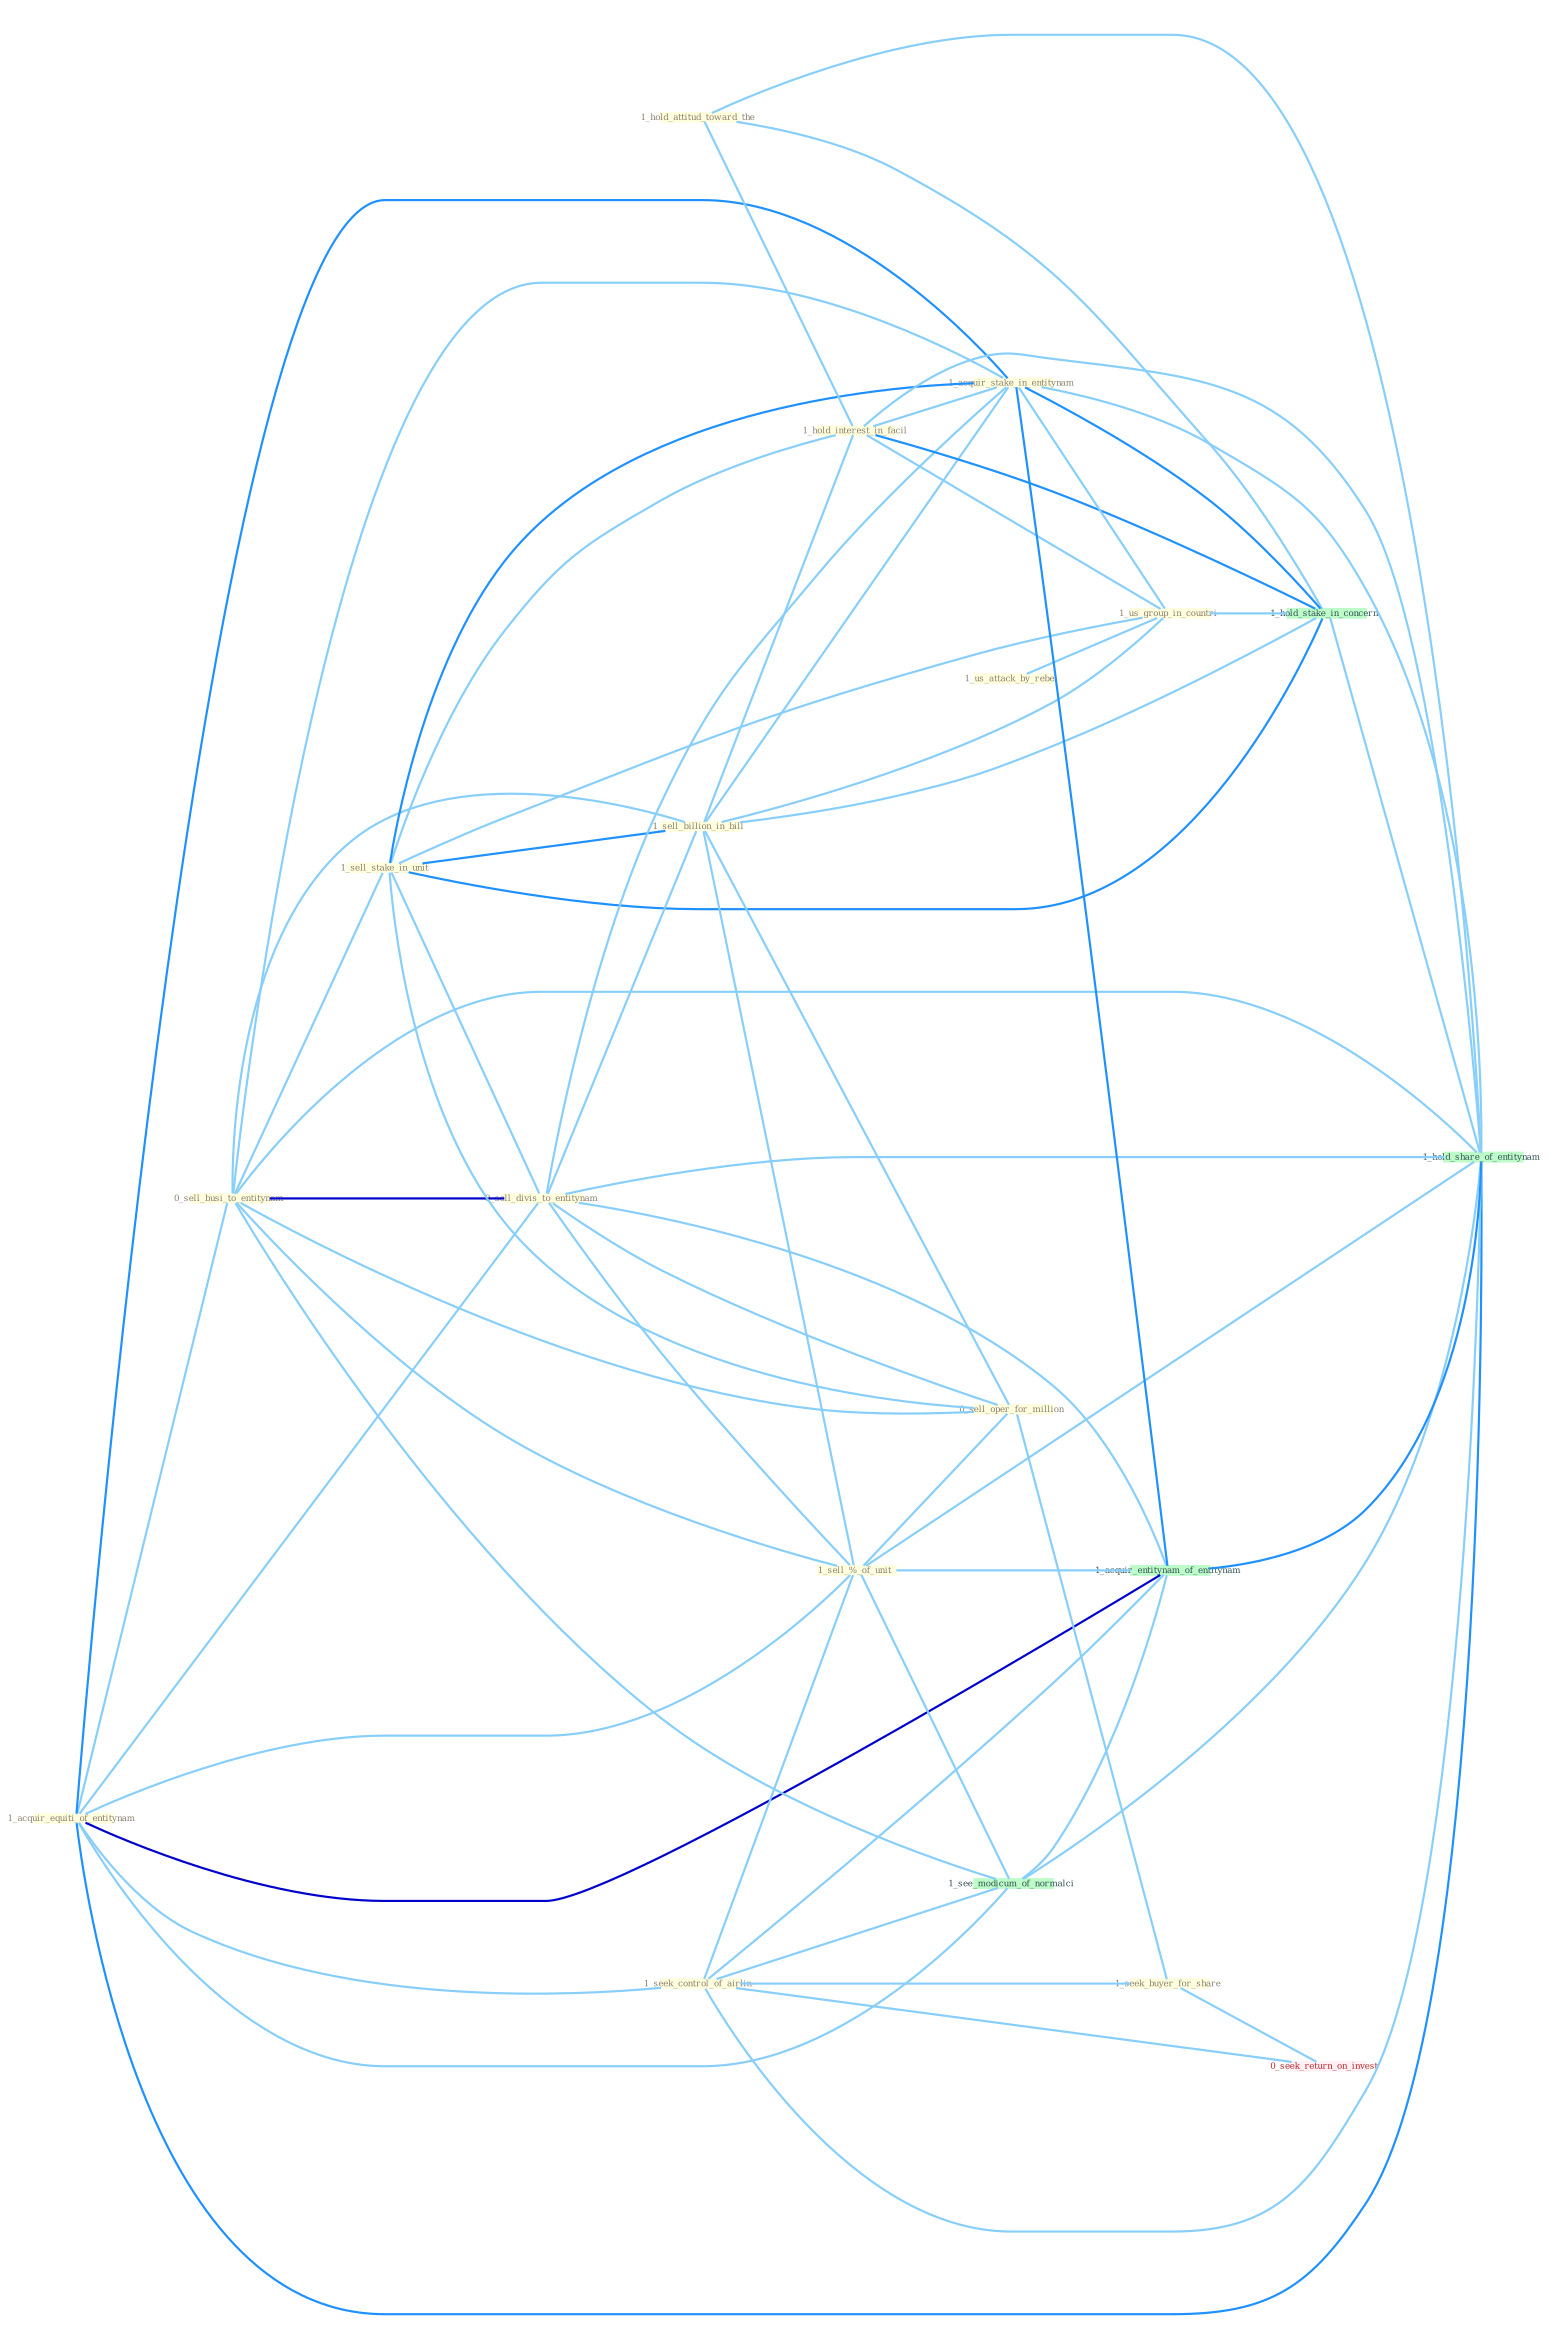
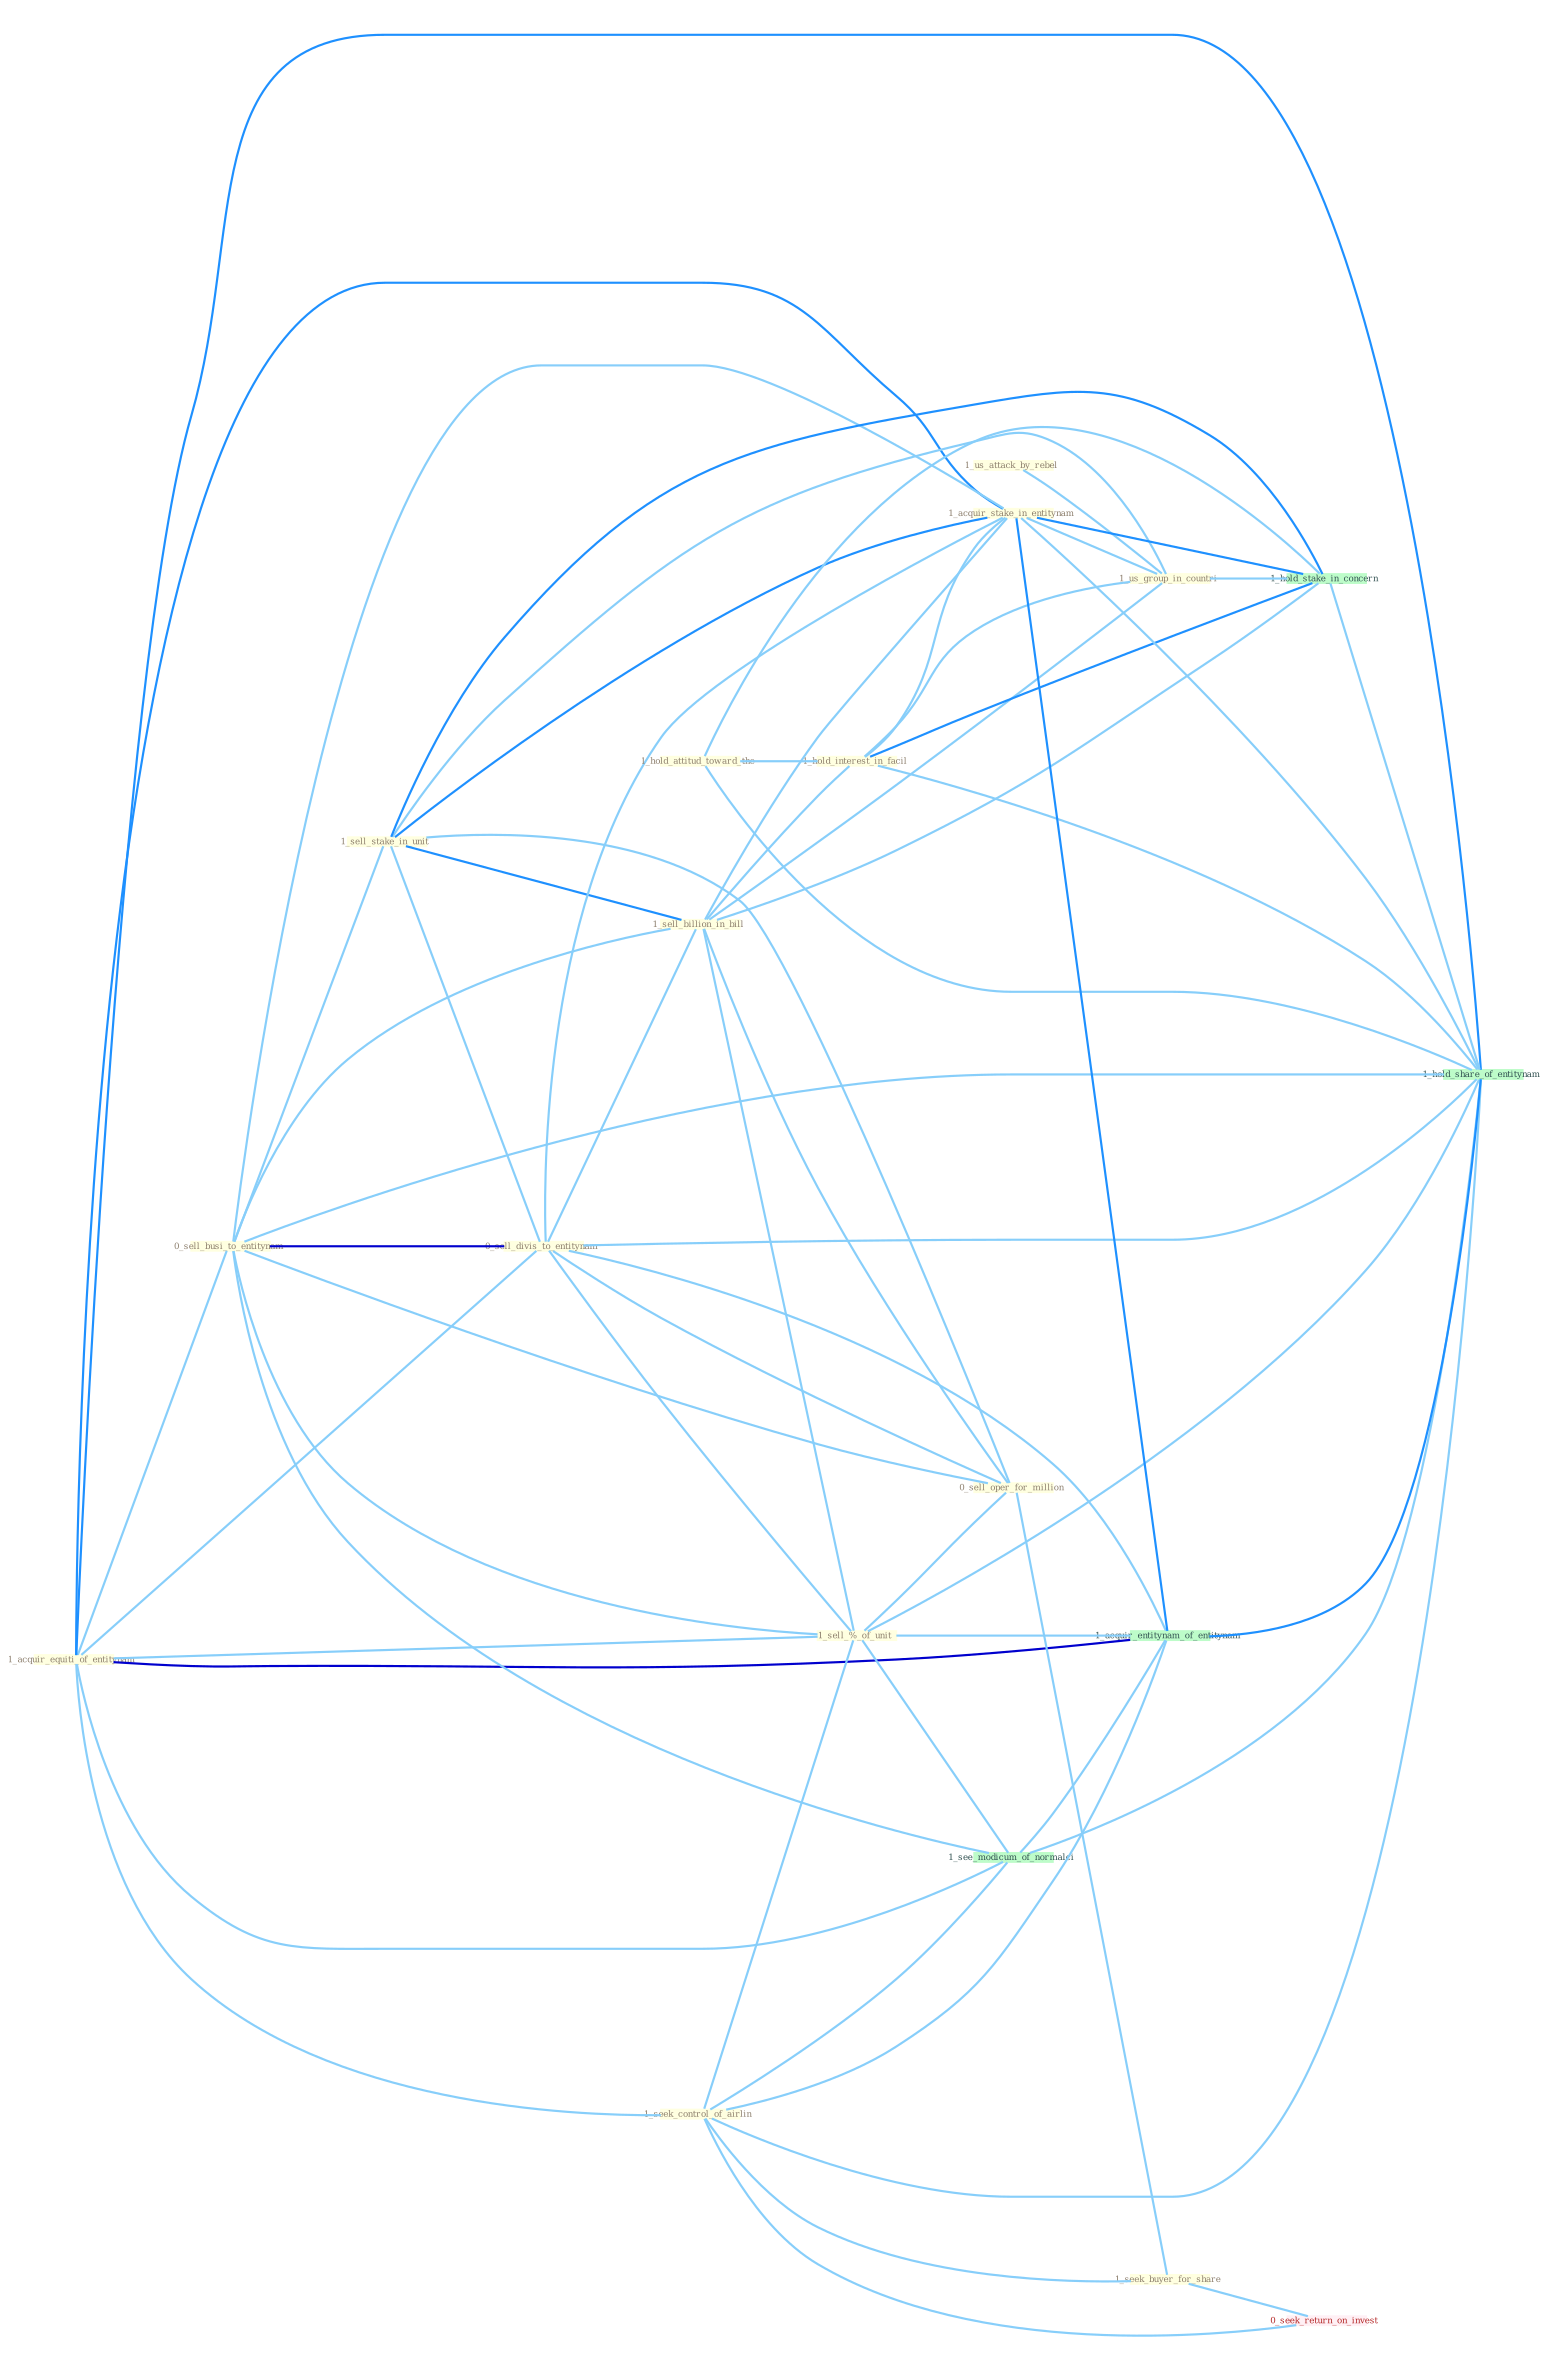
edge "1_hold_interest_in_facil" -- "1_sell_stake_in_unit": removed
